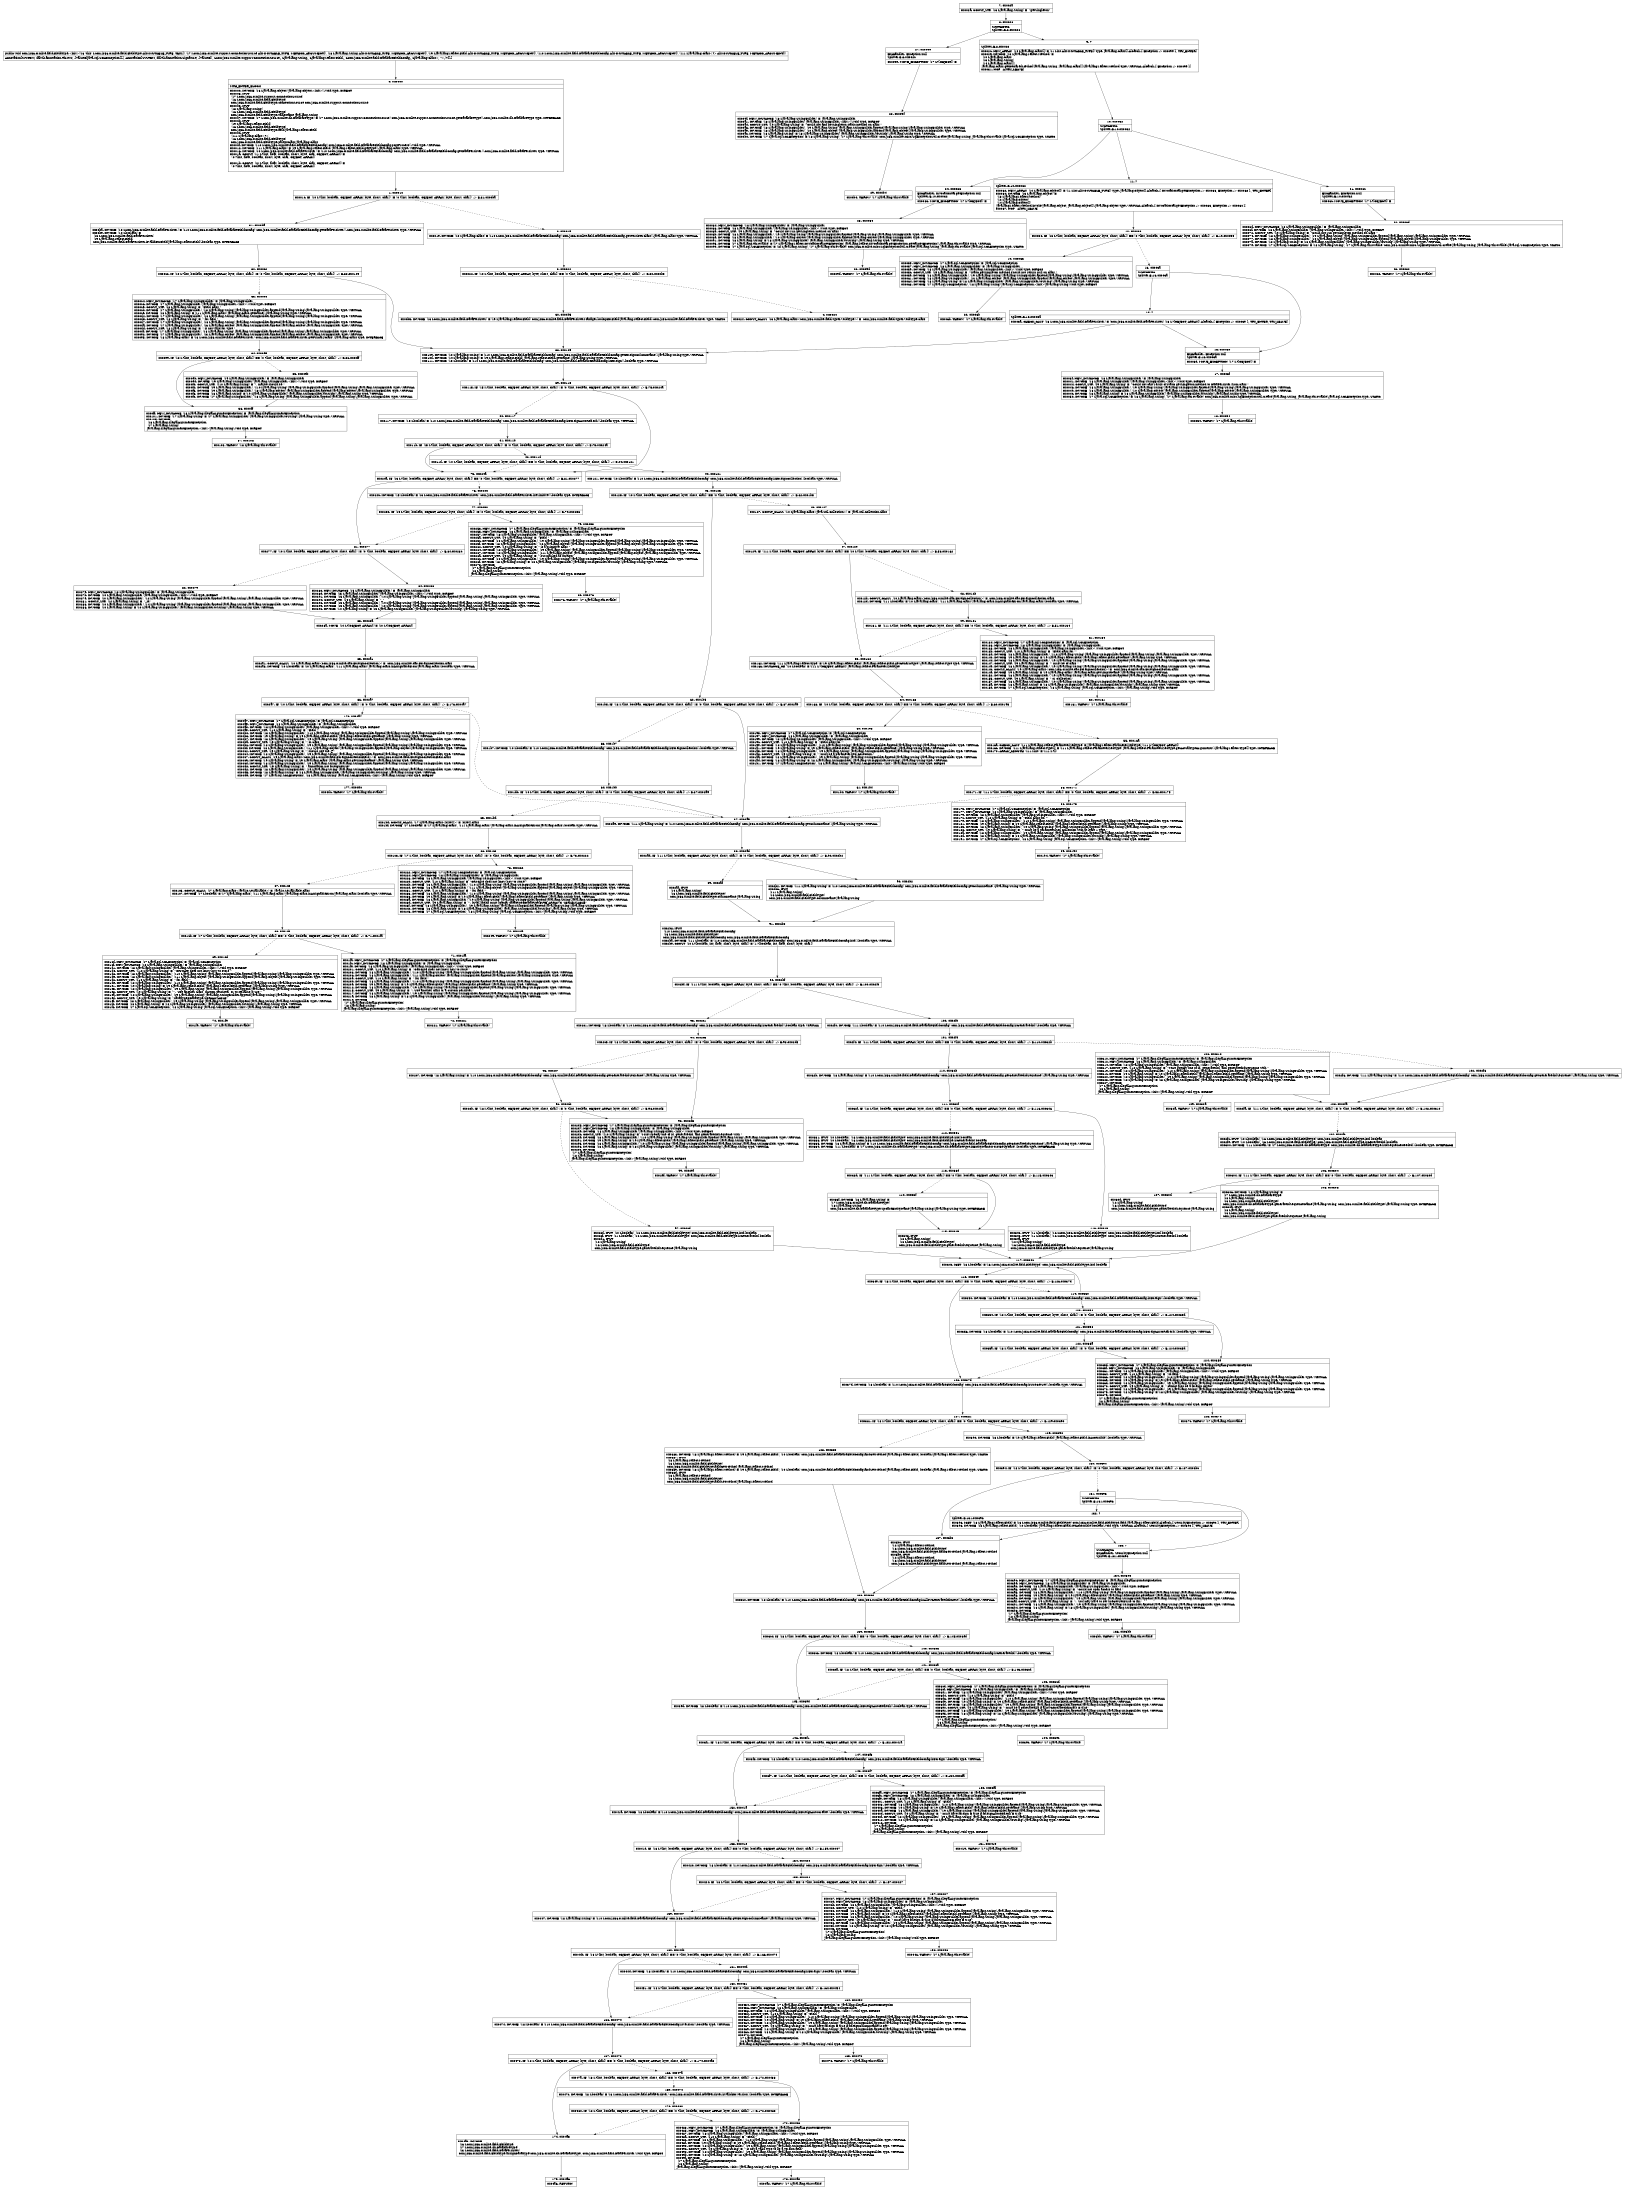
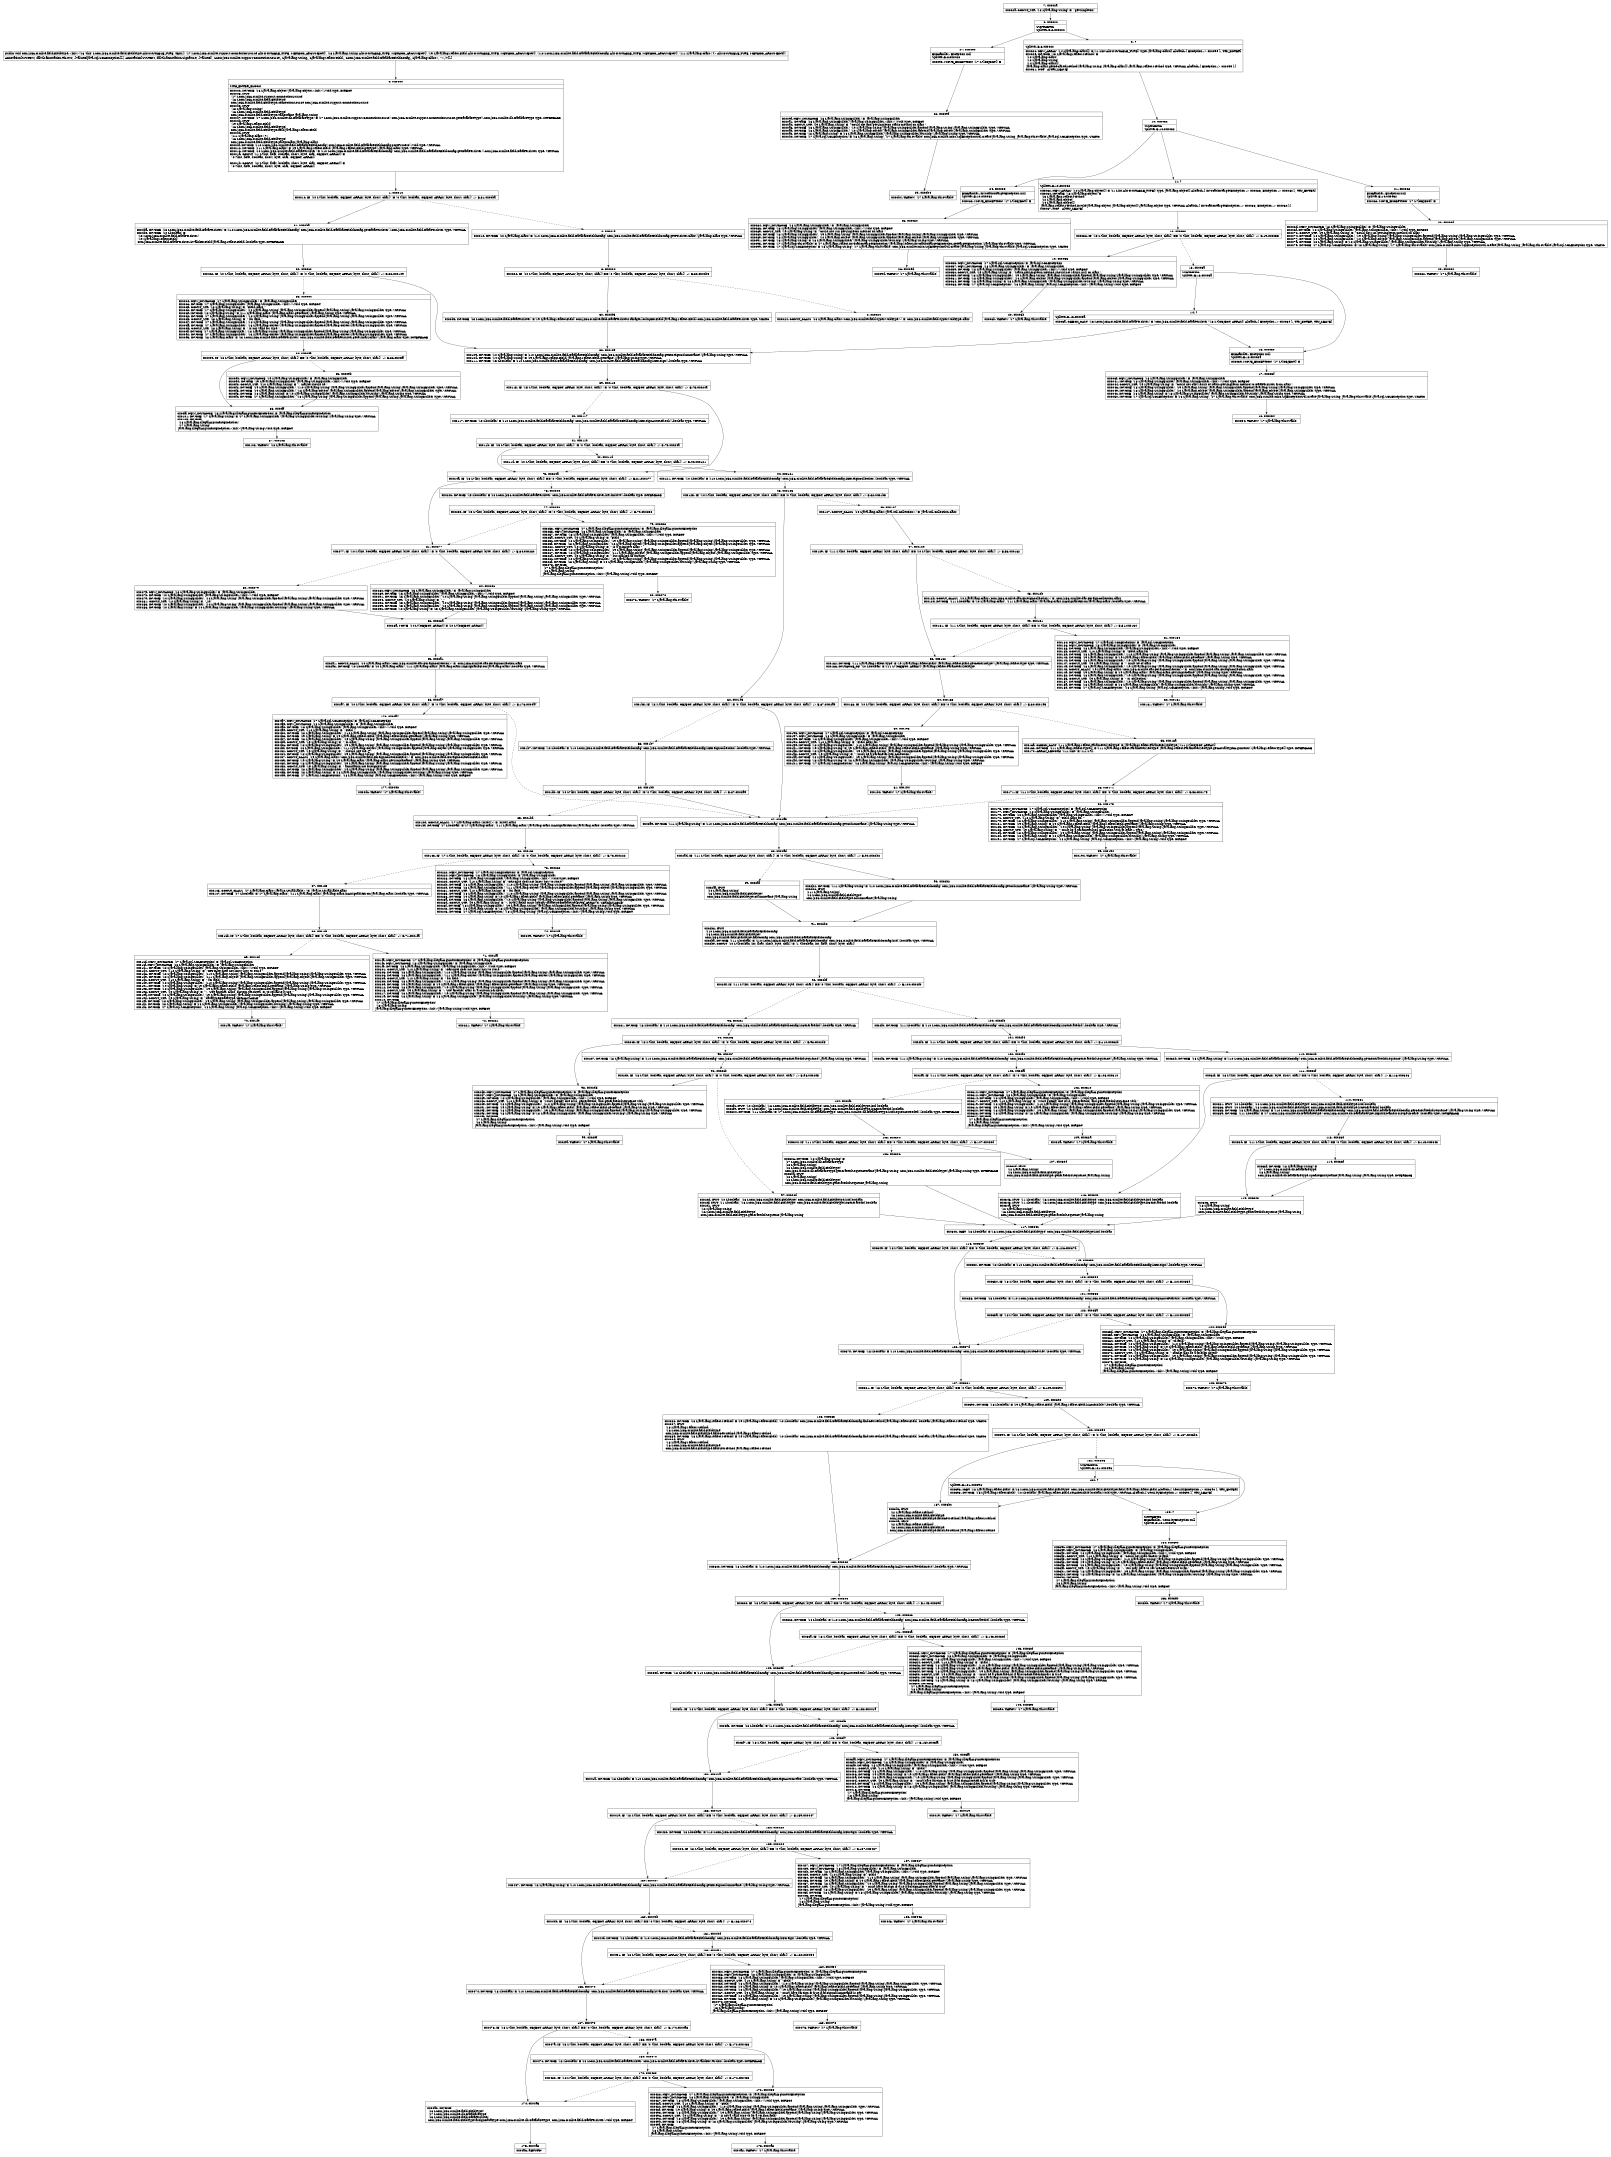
edge "92: 0x02bf" -> "100: 0x02f0": style solid -> dashed
edge "108: 0x0310" -> "103: 0x02fa": reversed
